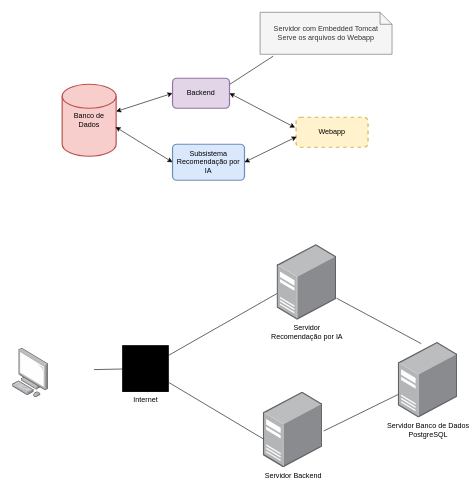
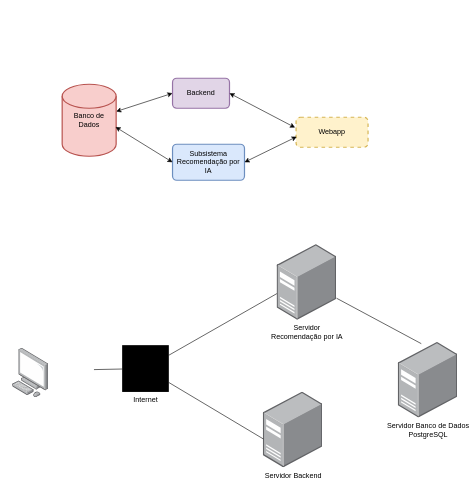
node "Servidor com Embedded Tomcat Serve os arquivos do Webapp": removed
edge "Servidor com Embedded Tomcat Serve os arquivos do Webapp" -- "Backend": removed
edge "Servidor Banco de Dados PostgreSQL" -- "Servidor Backend": removed
